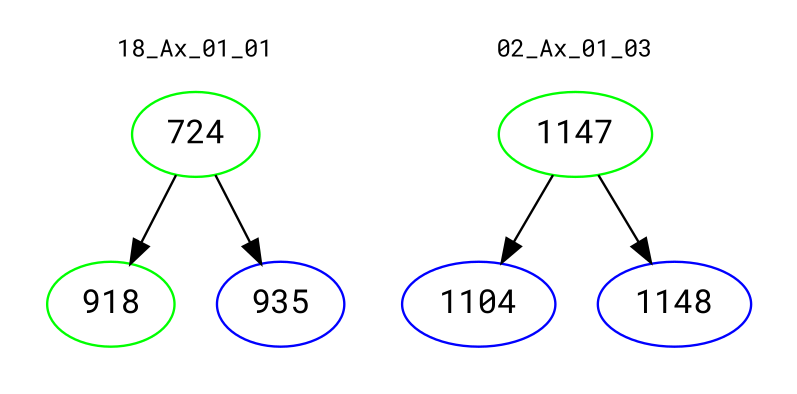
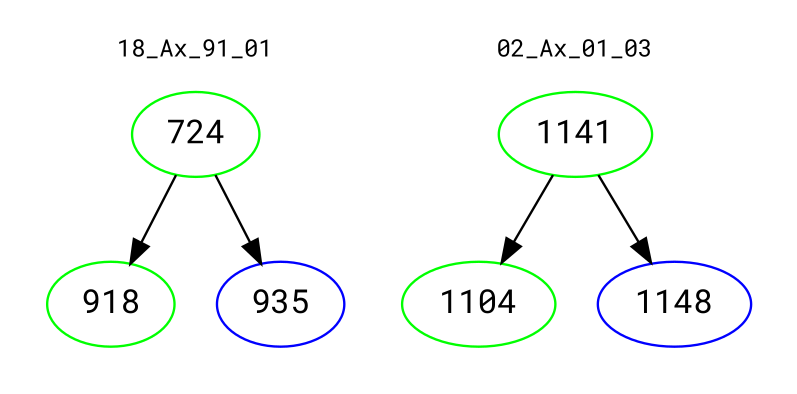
cluster "18_Ax_01_01": label "18_Ax_01_01" -> "18_Ax_91_01"
node "1147": label "1147" -> "1141"
node "1104": color blue -> green
